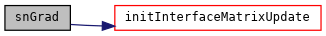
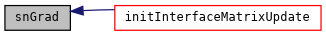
edge "snGrad" -> "initInterfaceMatrixUpdate": reversed
